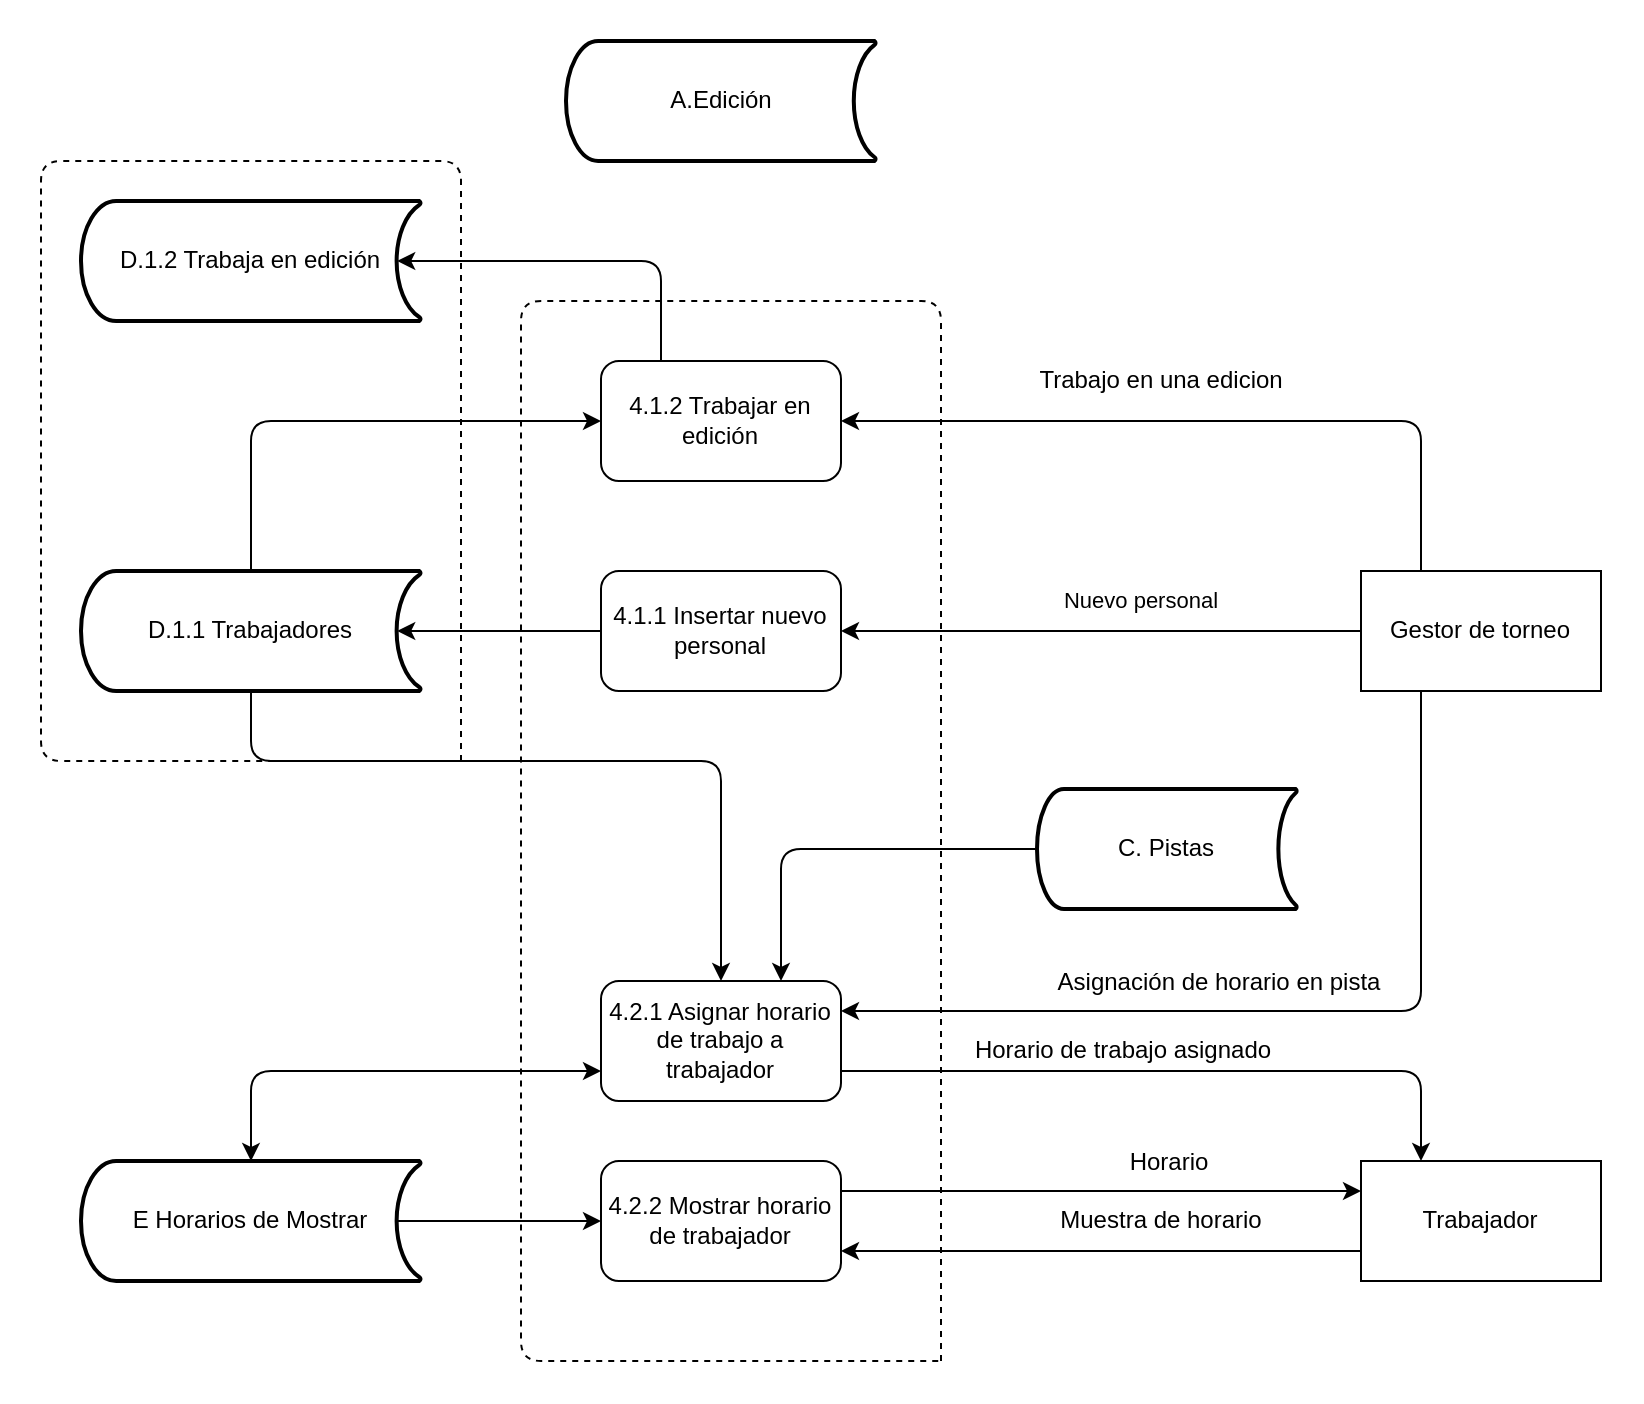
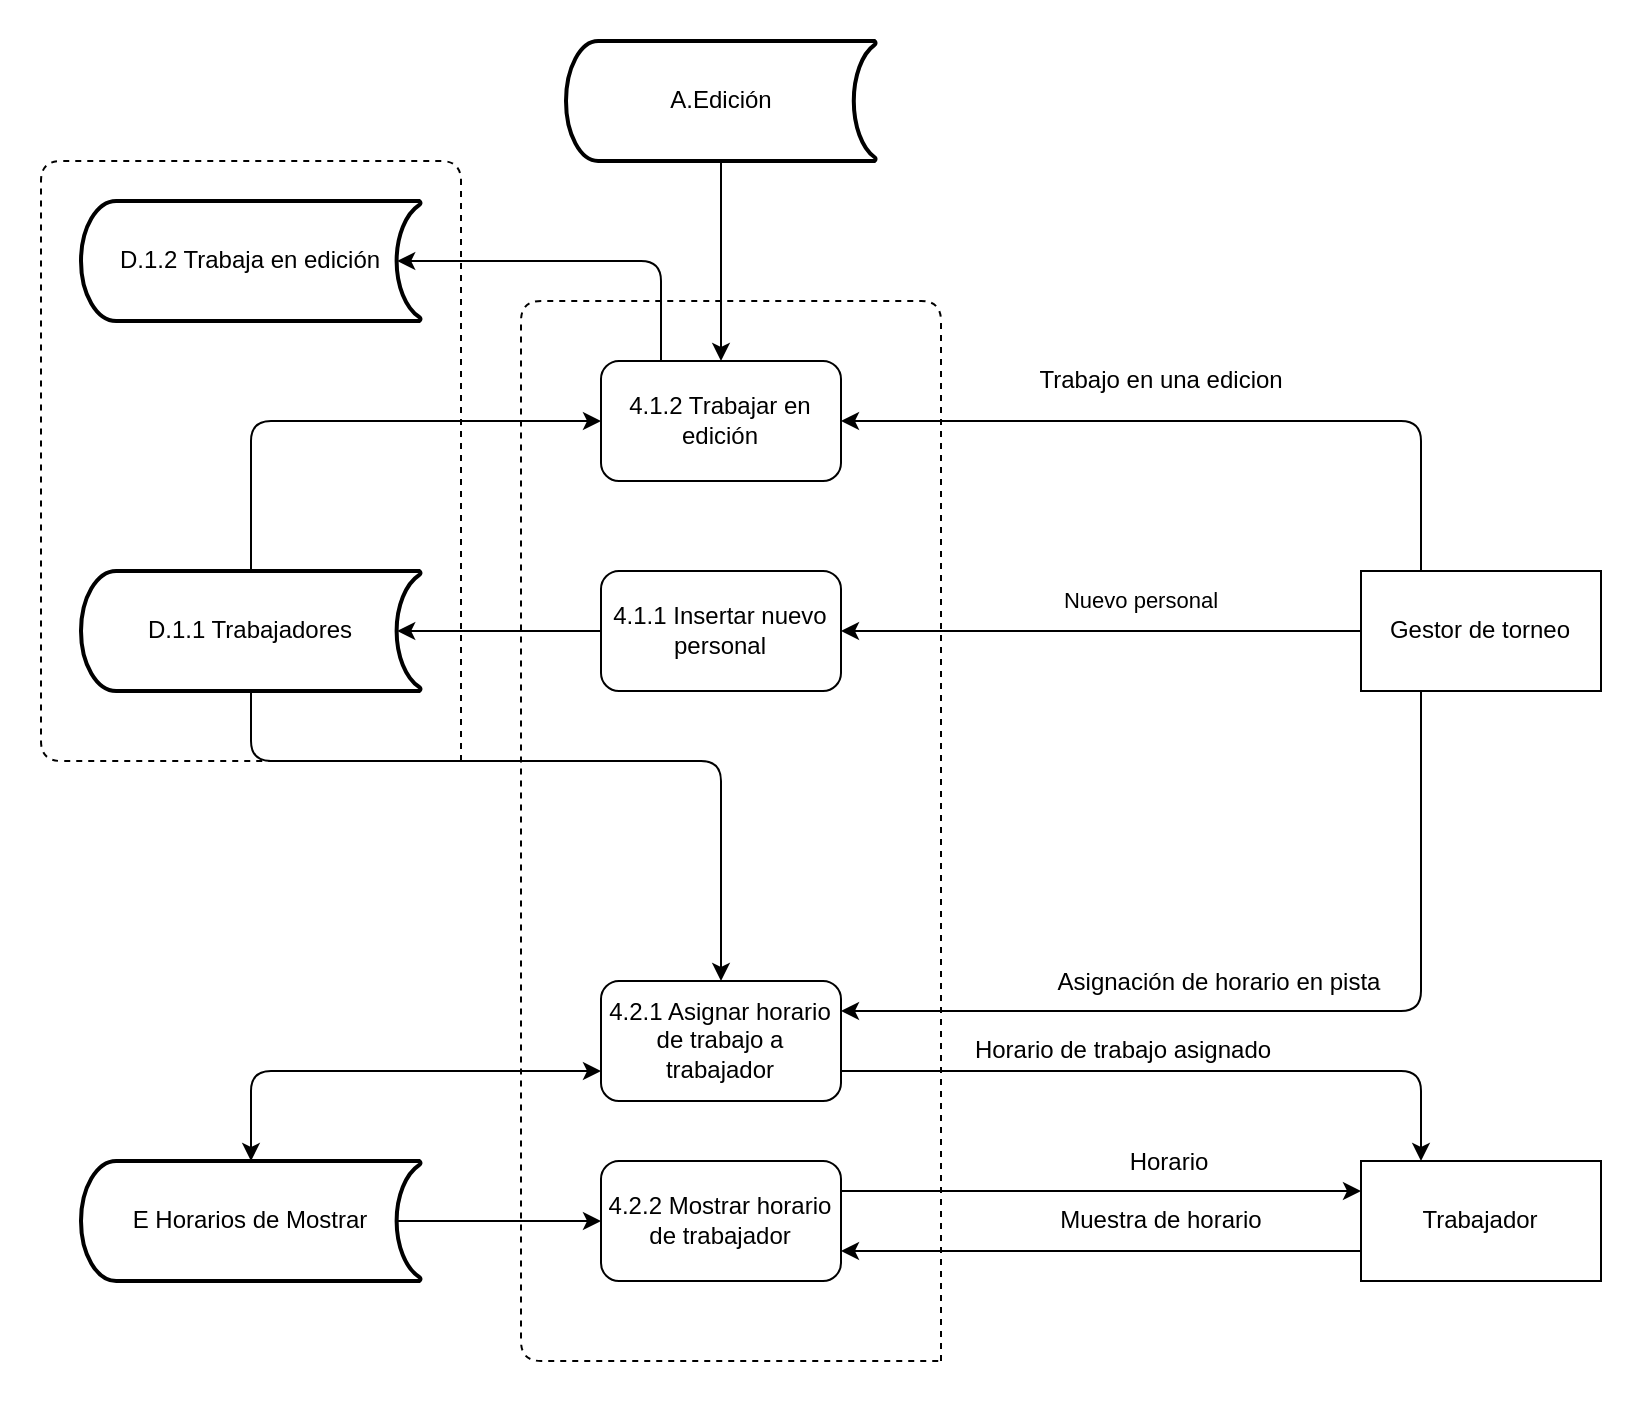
edge "A.Edición" -> "4.1.2 Trabajar en edición": added
edge "C. Pistas" -> "4.2.1 Asignar horario de trabajo a trabajador": removed
node "C. Pistas": removed
